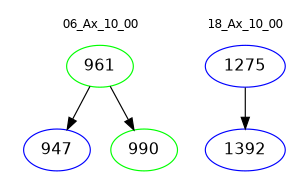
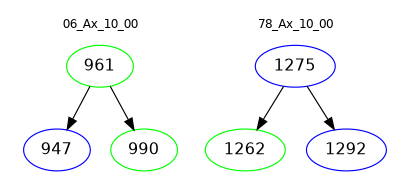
cluster "18_Ax_10_00": label "18_Ax_10_00" -> "78_Ax_10_00"
node "1392": label "1392" -> "1292"
node "1262": added
